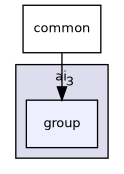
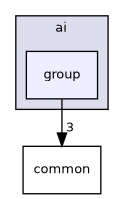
edge "common" -> "group": reversed
